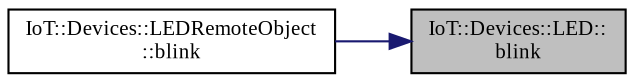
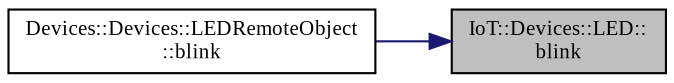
node "IoT::Devices::LEDRemoteObject ::blink": label "IoT::Devices::LEDRemoteObject ::blink" -> "Devices::Devices::LEDRemoteObject ::blink"
